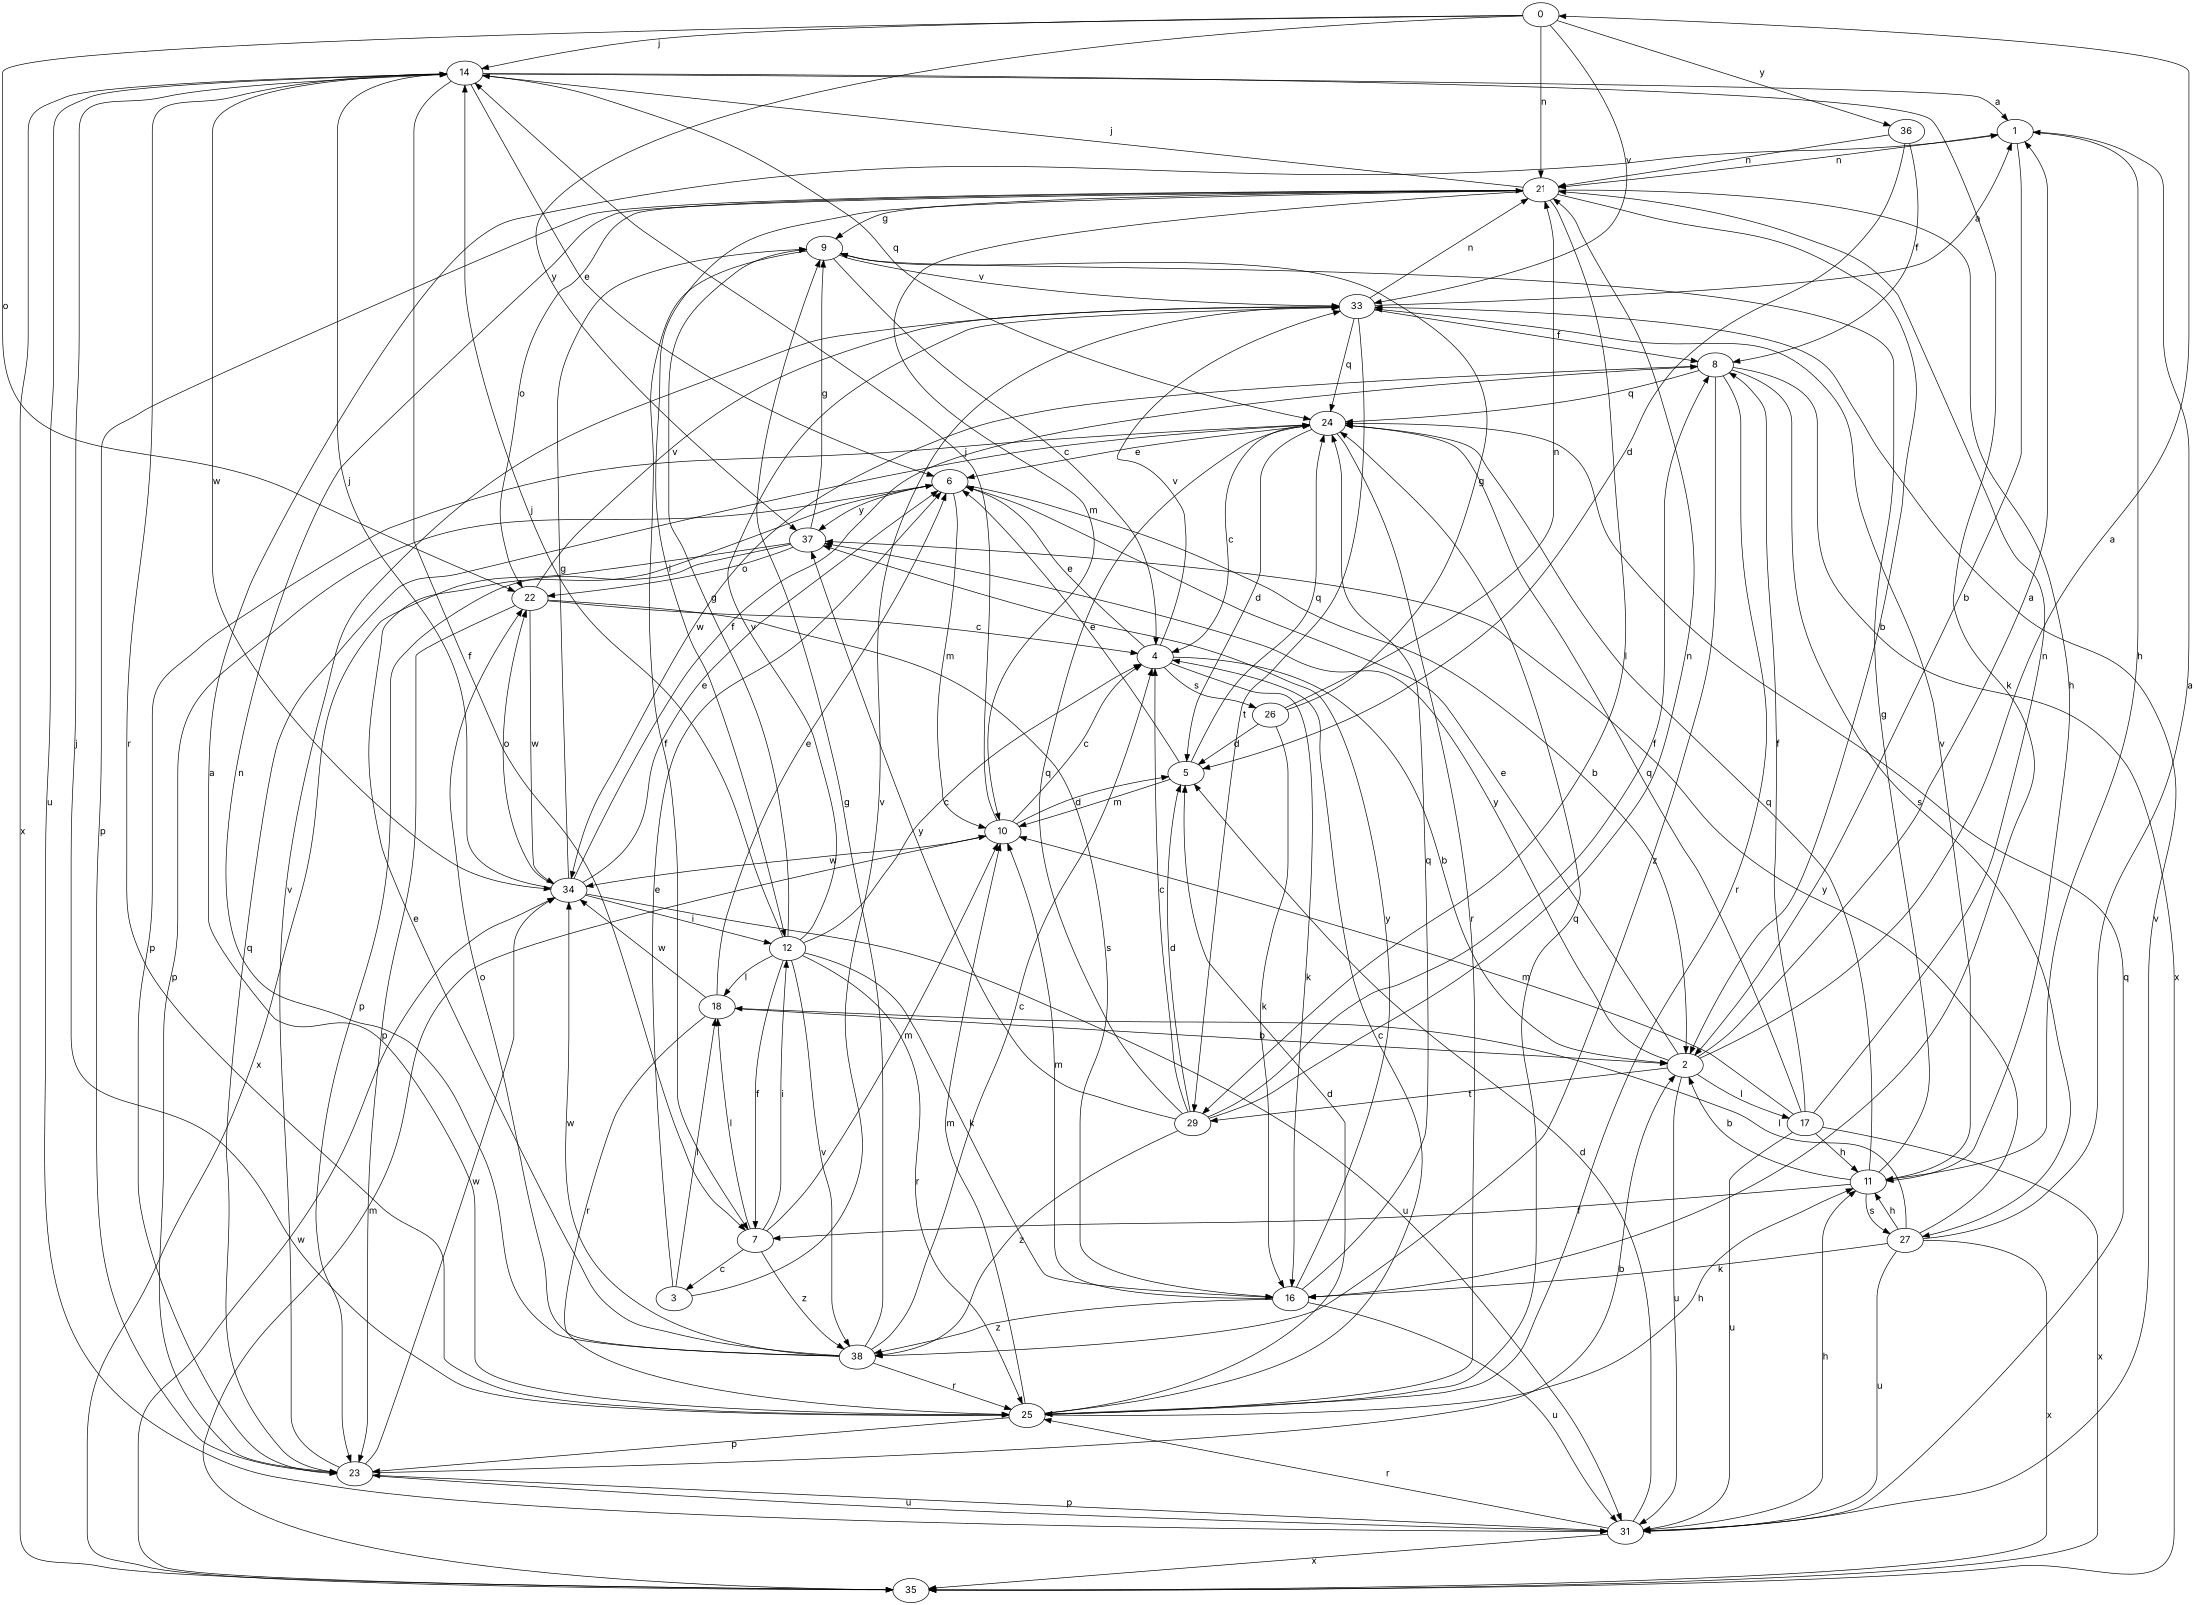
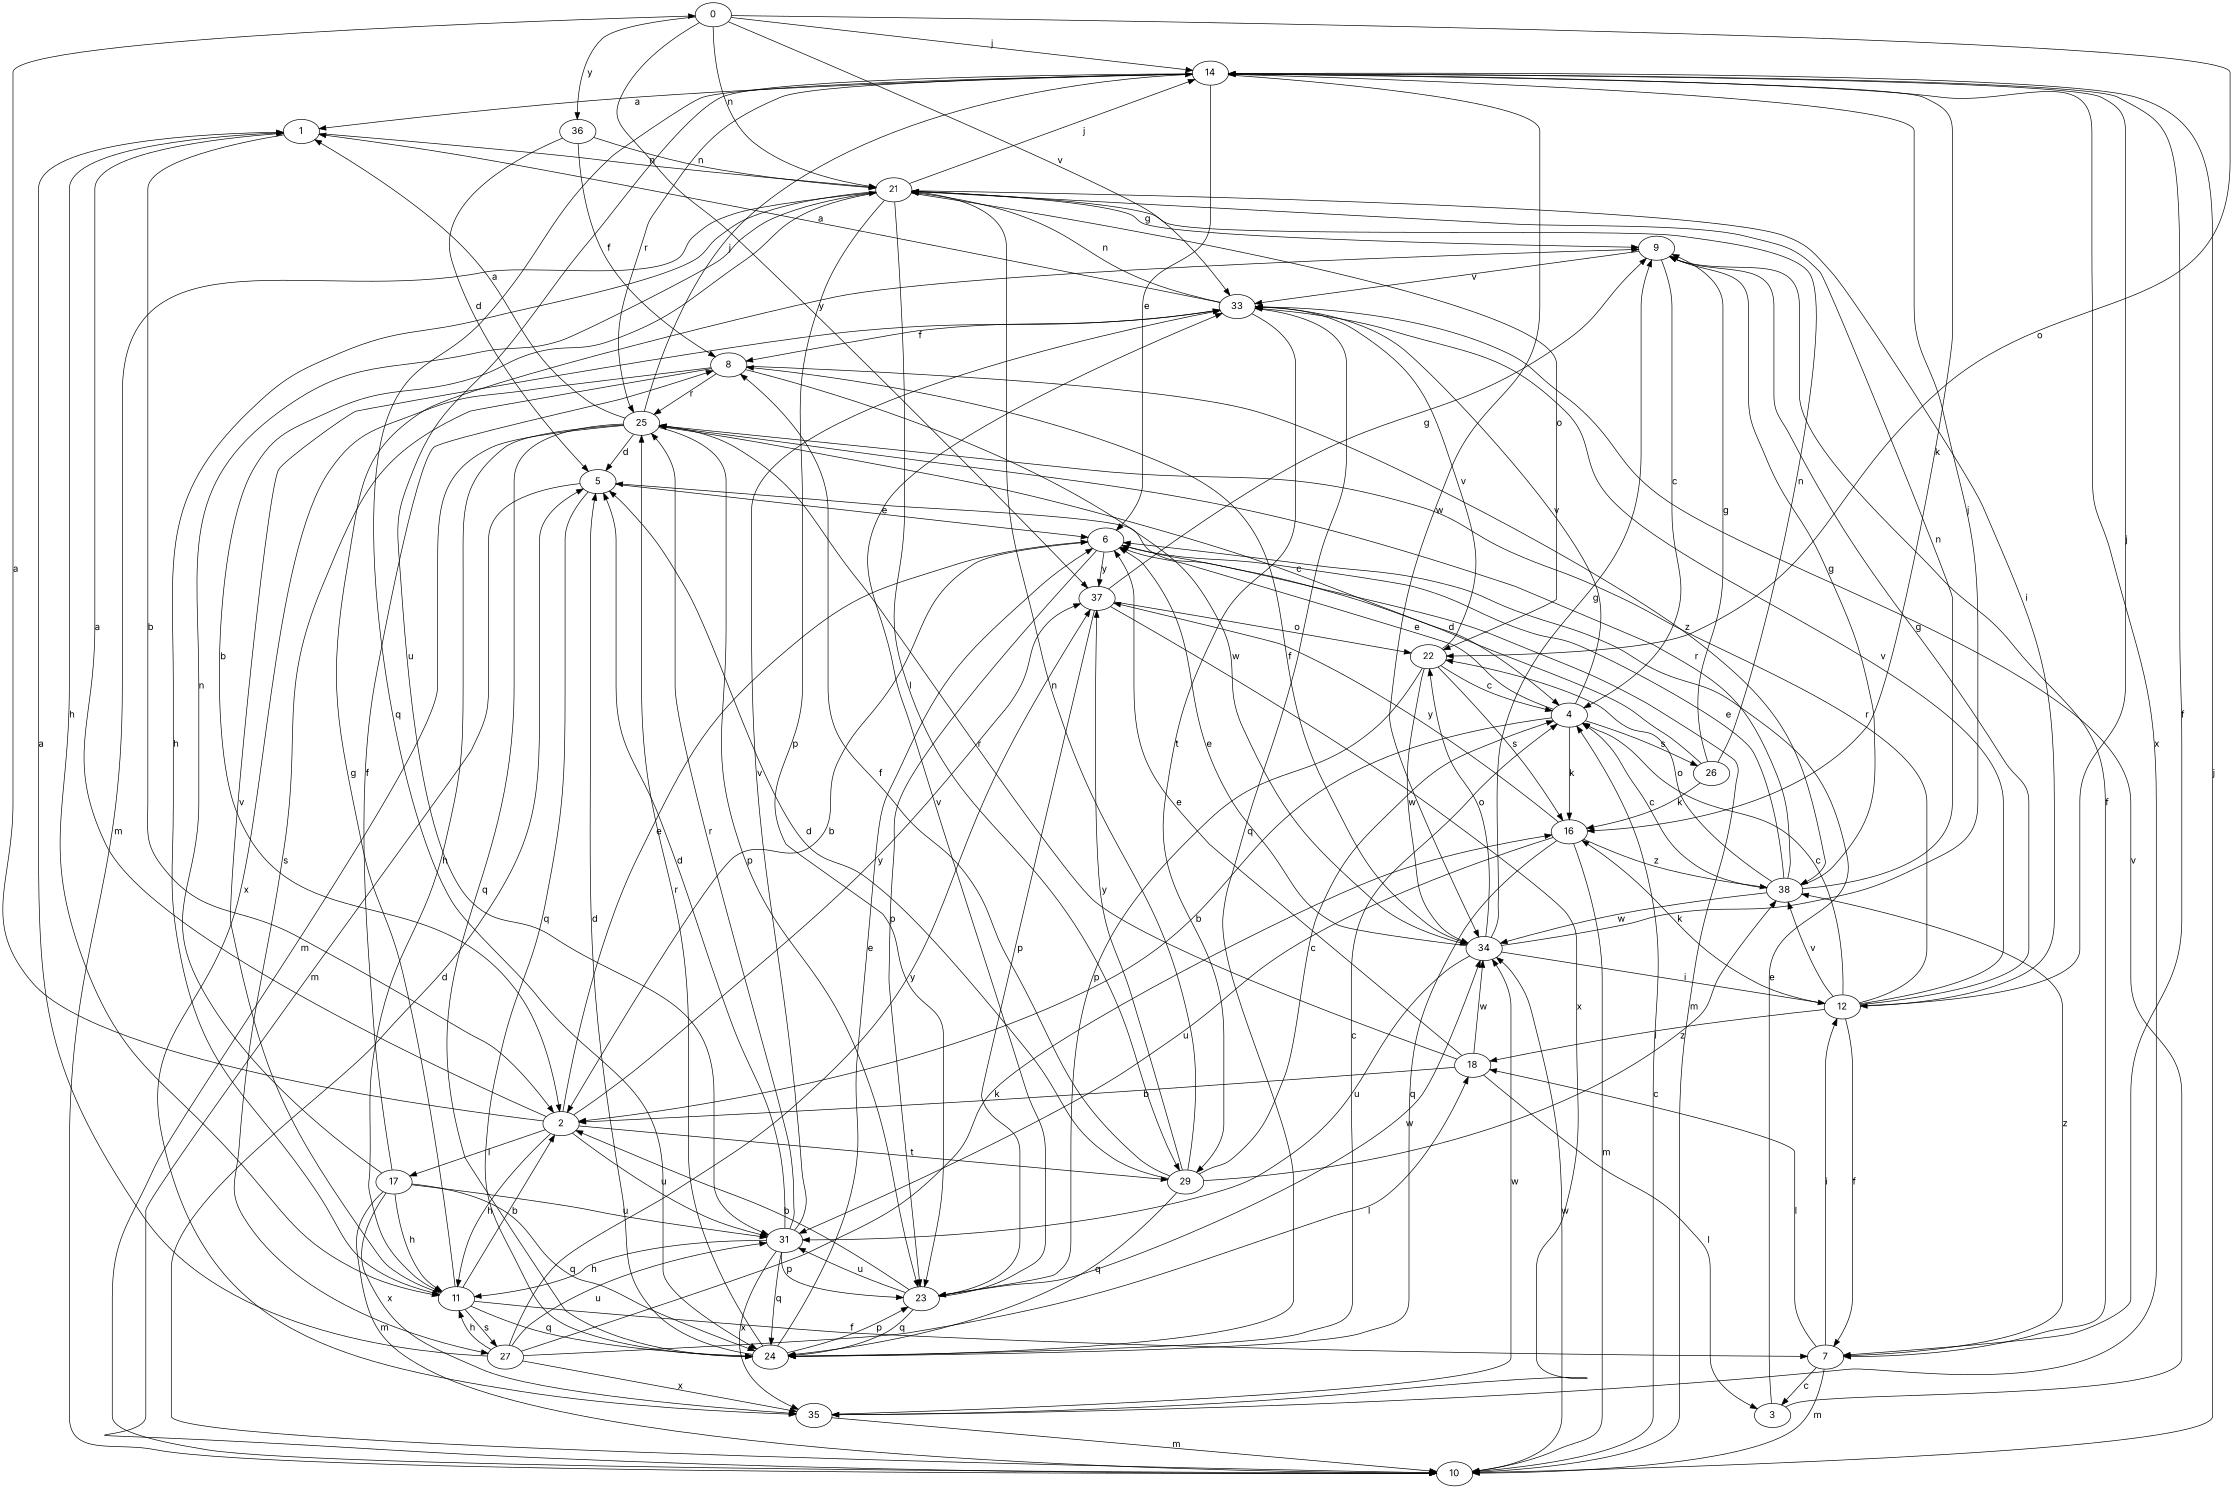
edge "8" -> "24": removed, label "q"
edge "3" -> "18": reversed
edge "2" -> "11": added, label "h"
